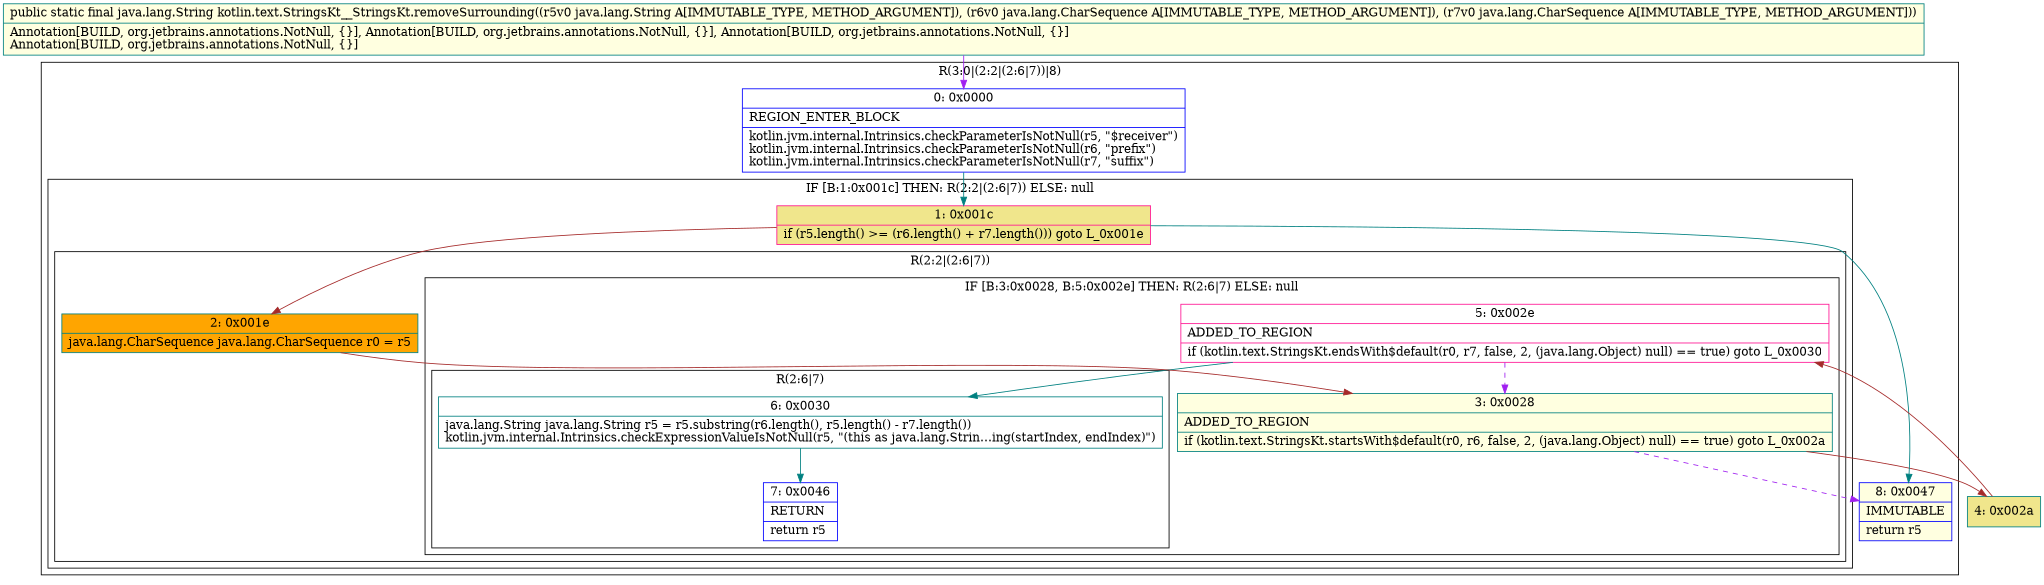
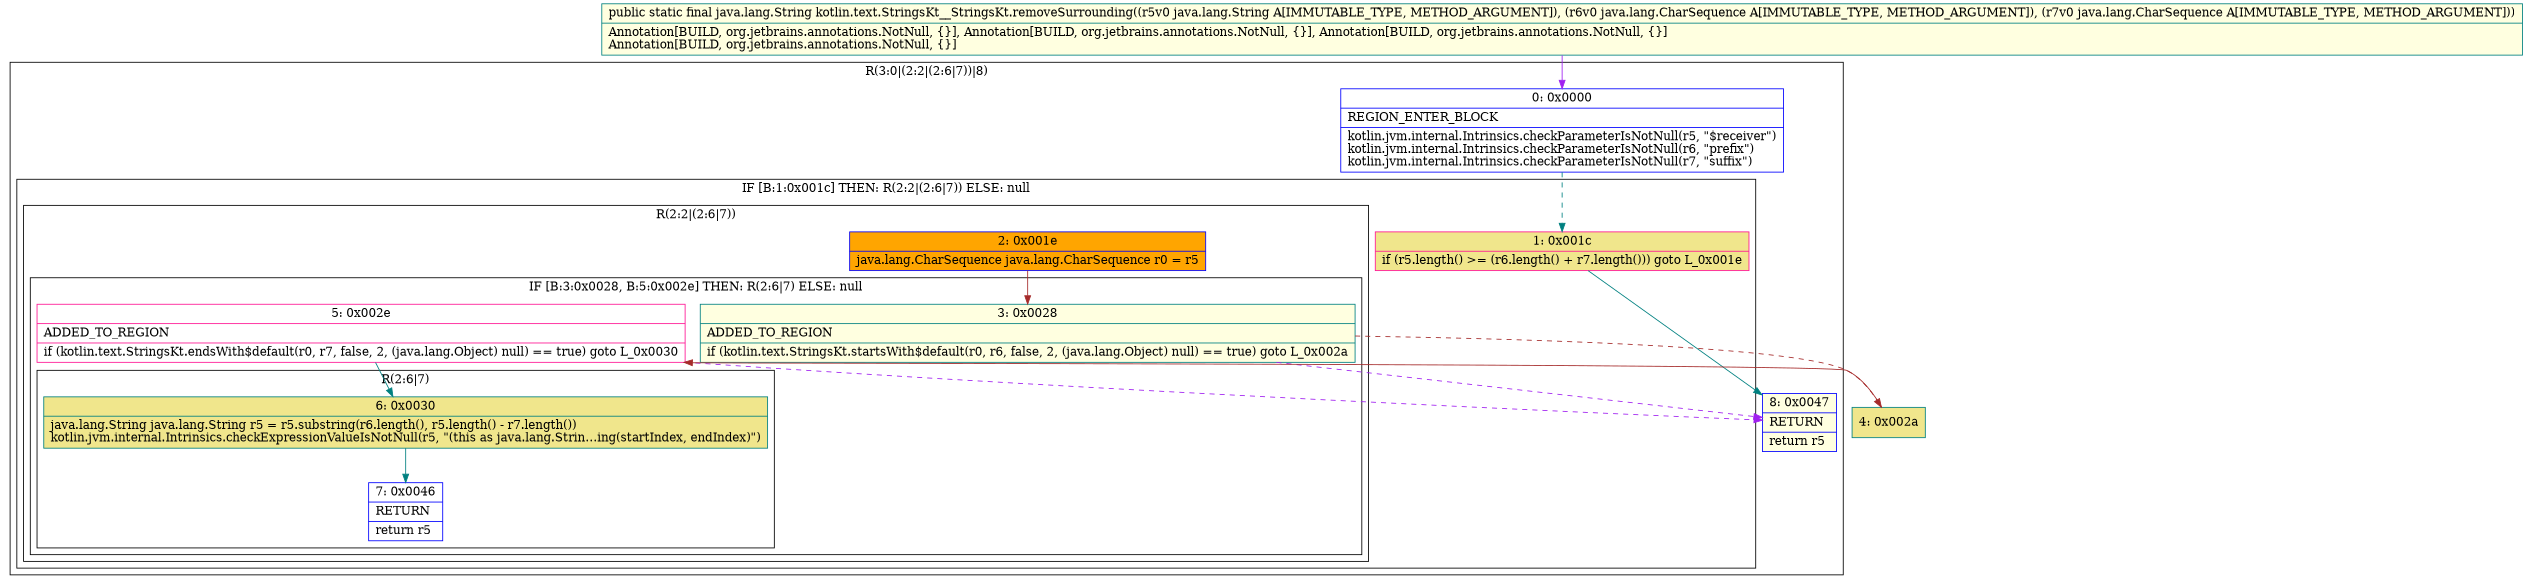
edge "0: 0x0000" -> "1: 0x001c": style solid -> dashed
edge "1: 0x001c" -> "2: 0x001e": removed
node "2: 0x001e": color teal -> blue
edge "5: 0x002e" -> "3: 0x0028": now "5: 0x002e" -> "8: 0x0047"
node "6: 0x0030": fillcolor white -> khaki
edge "3: 0x0028" -> "4: 0x002a": style solid -> dashed
node "8: 0x0047": text "IMMUTABLE" -> "RETURN"
